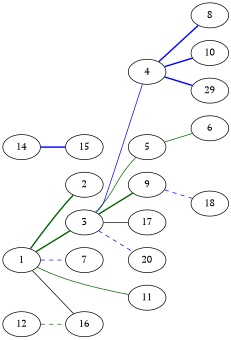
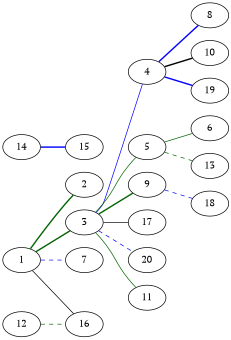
edge "10" -- "4": color blue -> black
node "29": label "29" -> "19"
node "13": added
edge "1" -- "11": now "3" -- "11"
